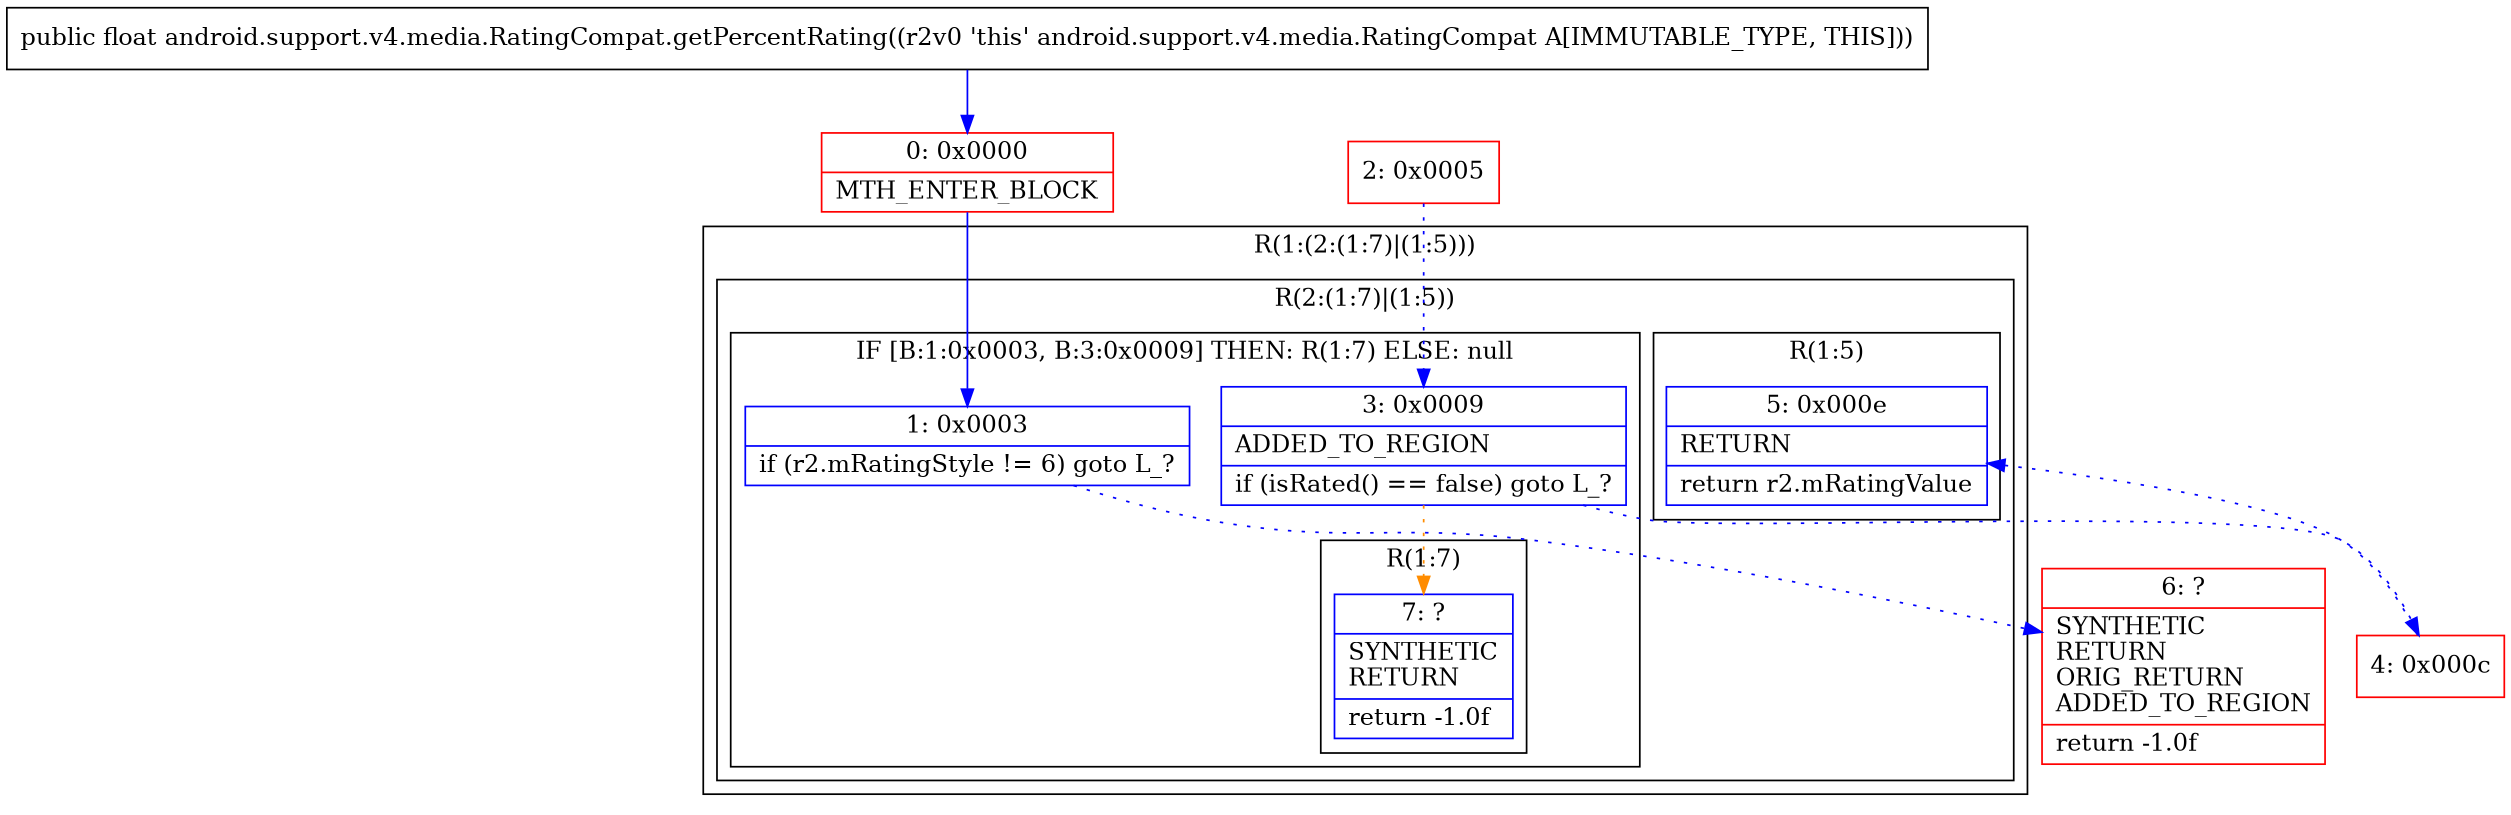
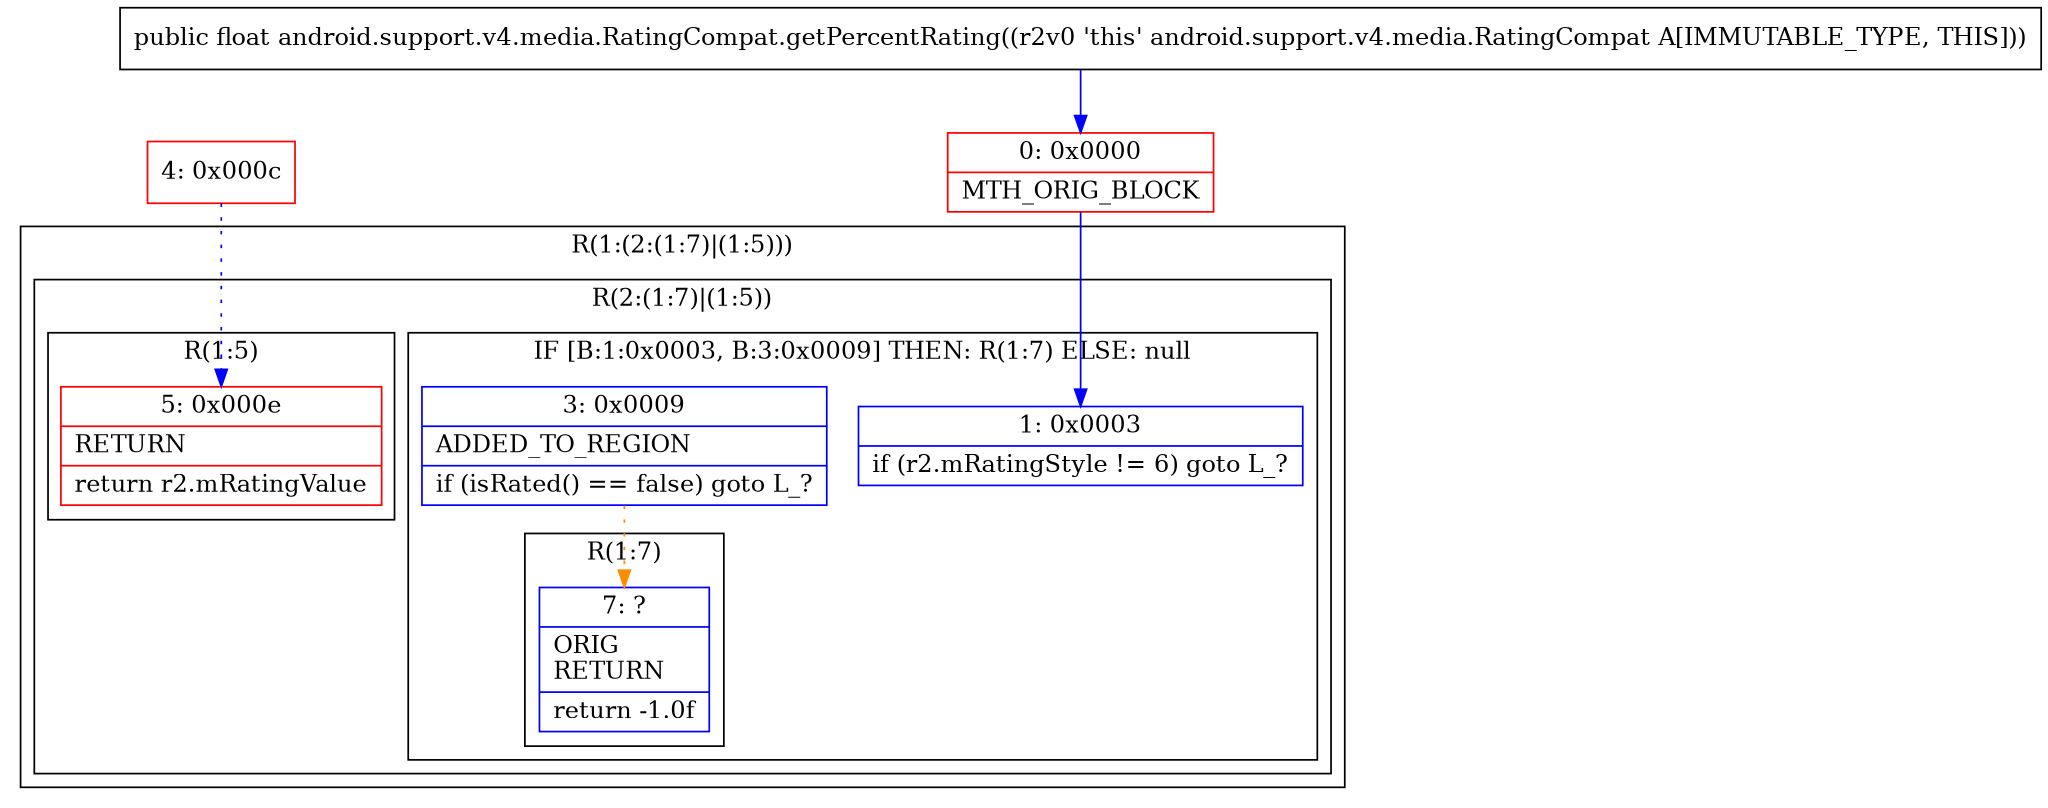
node "2: 0x0005": removed
node "0: 0x0000": text "MTH_ENTER_BLOCK" -> "MTH_ORIG_BLOCK"
node "5: 0x000e": color blue -> red
edge "3: 0x0009" -> "4: 0x000c": removed
node "7: ?": text "SYNTHETIC" -> "ORIG"
node "6: ?": removed
